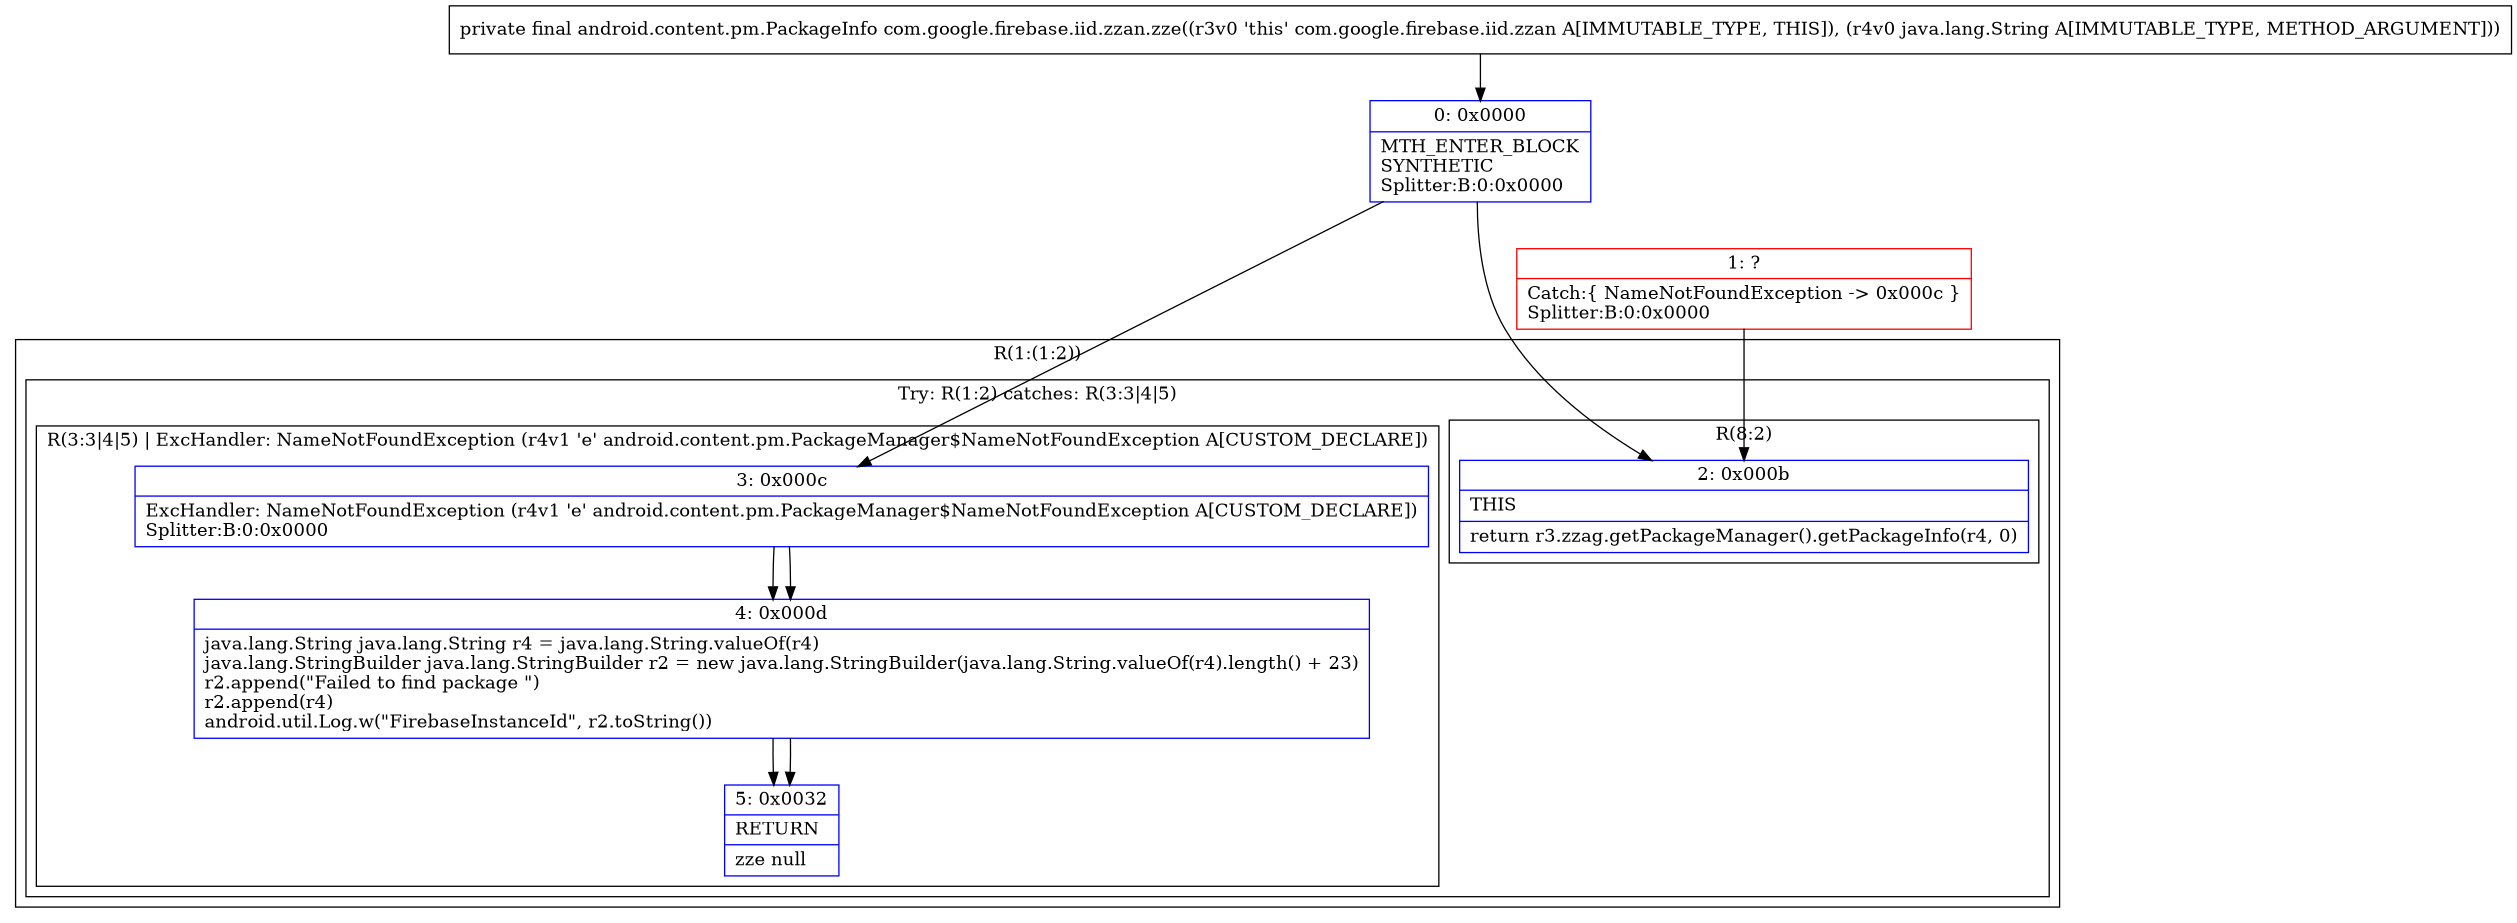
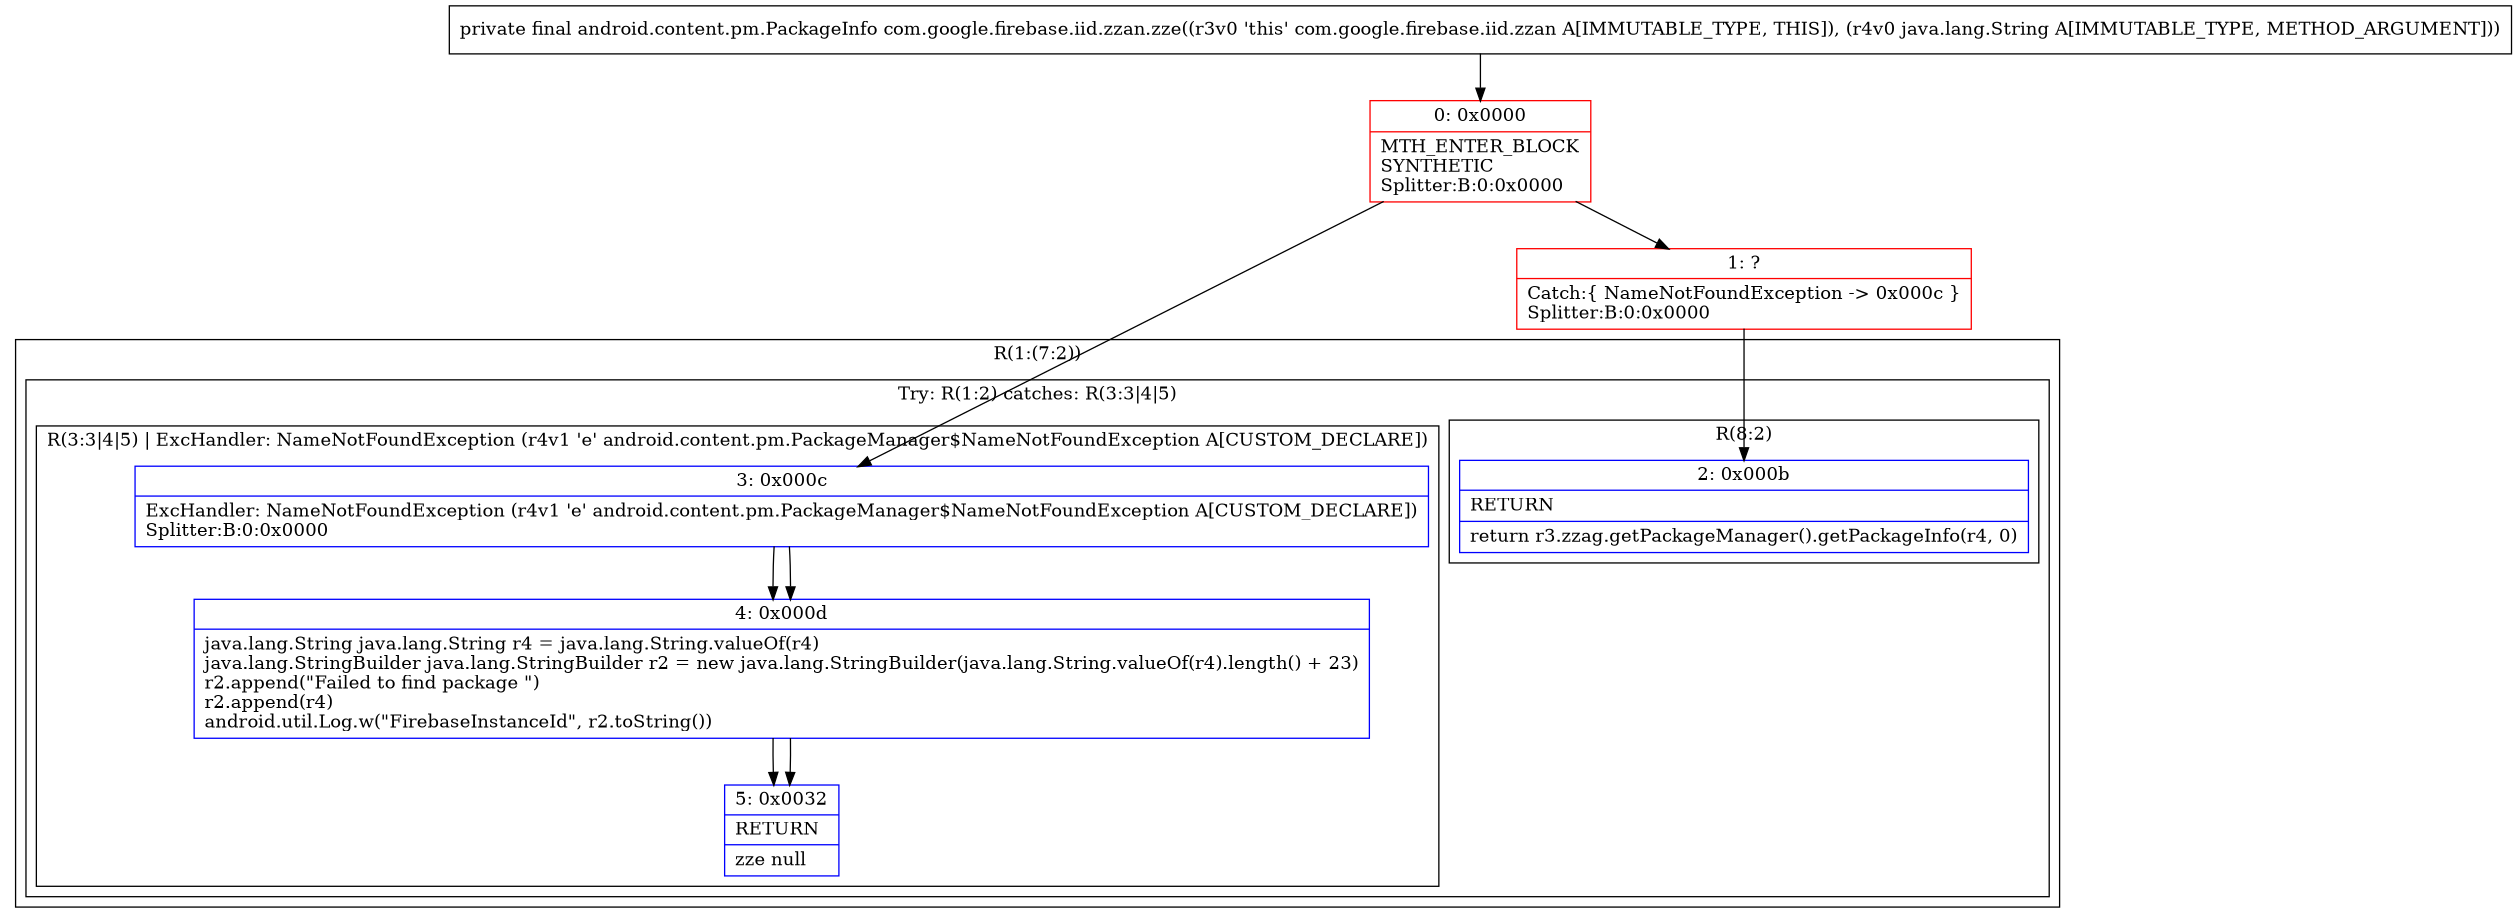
node "0: 0x0000": color blue -> red
edge "0: 0x0000" -> "2: 0x000b": now "0: 0x0000" -> "1: ?"
cluster "R(1:(1:2))": label "R(1:(1:2))" -> "R(1:(7:2))"
node "2: 0x000b": text "THIS" -> "RETURN"
